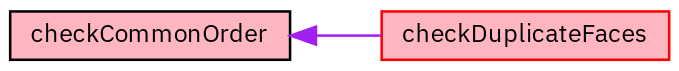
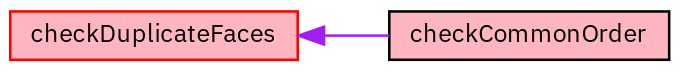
edge "checkDuplicateFaces" -> "checkCommonOrder": reversed
